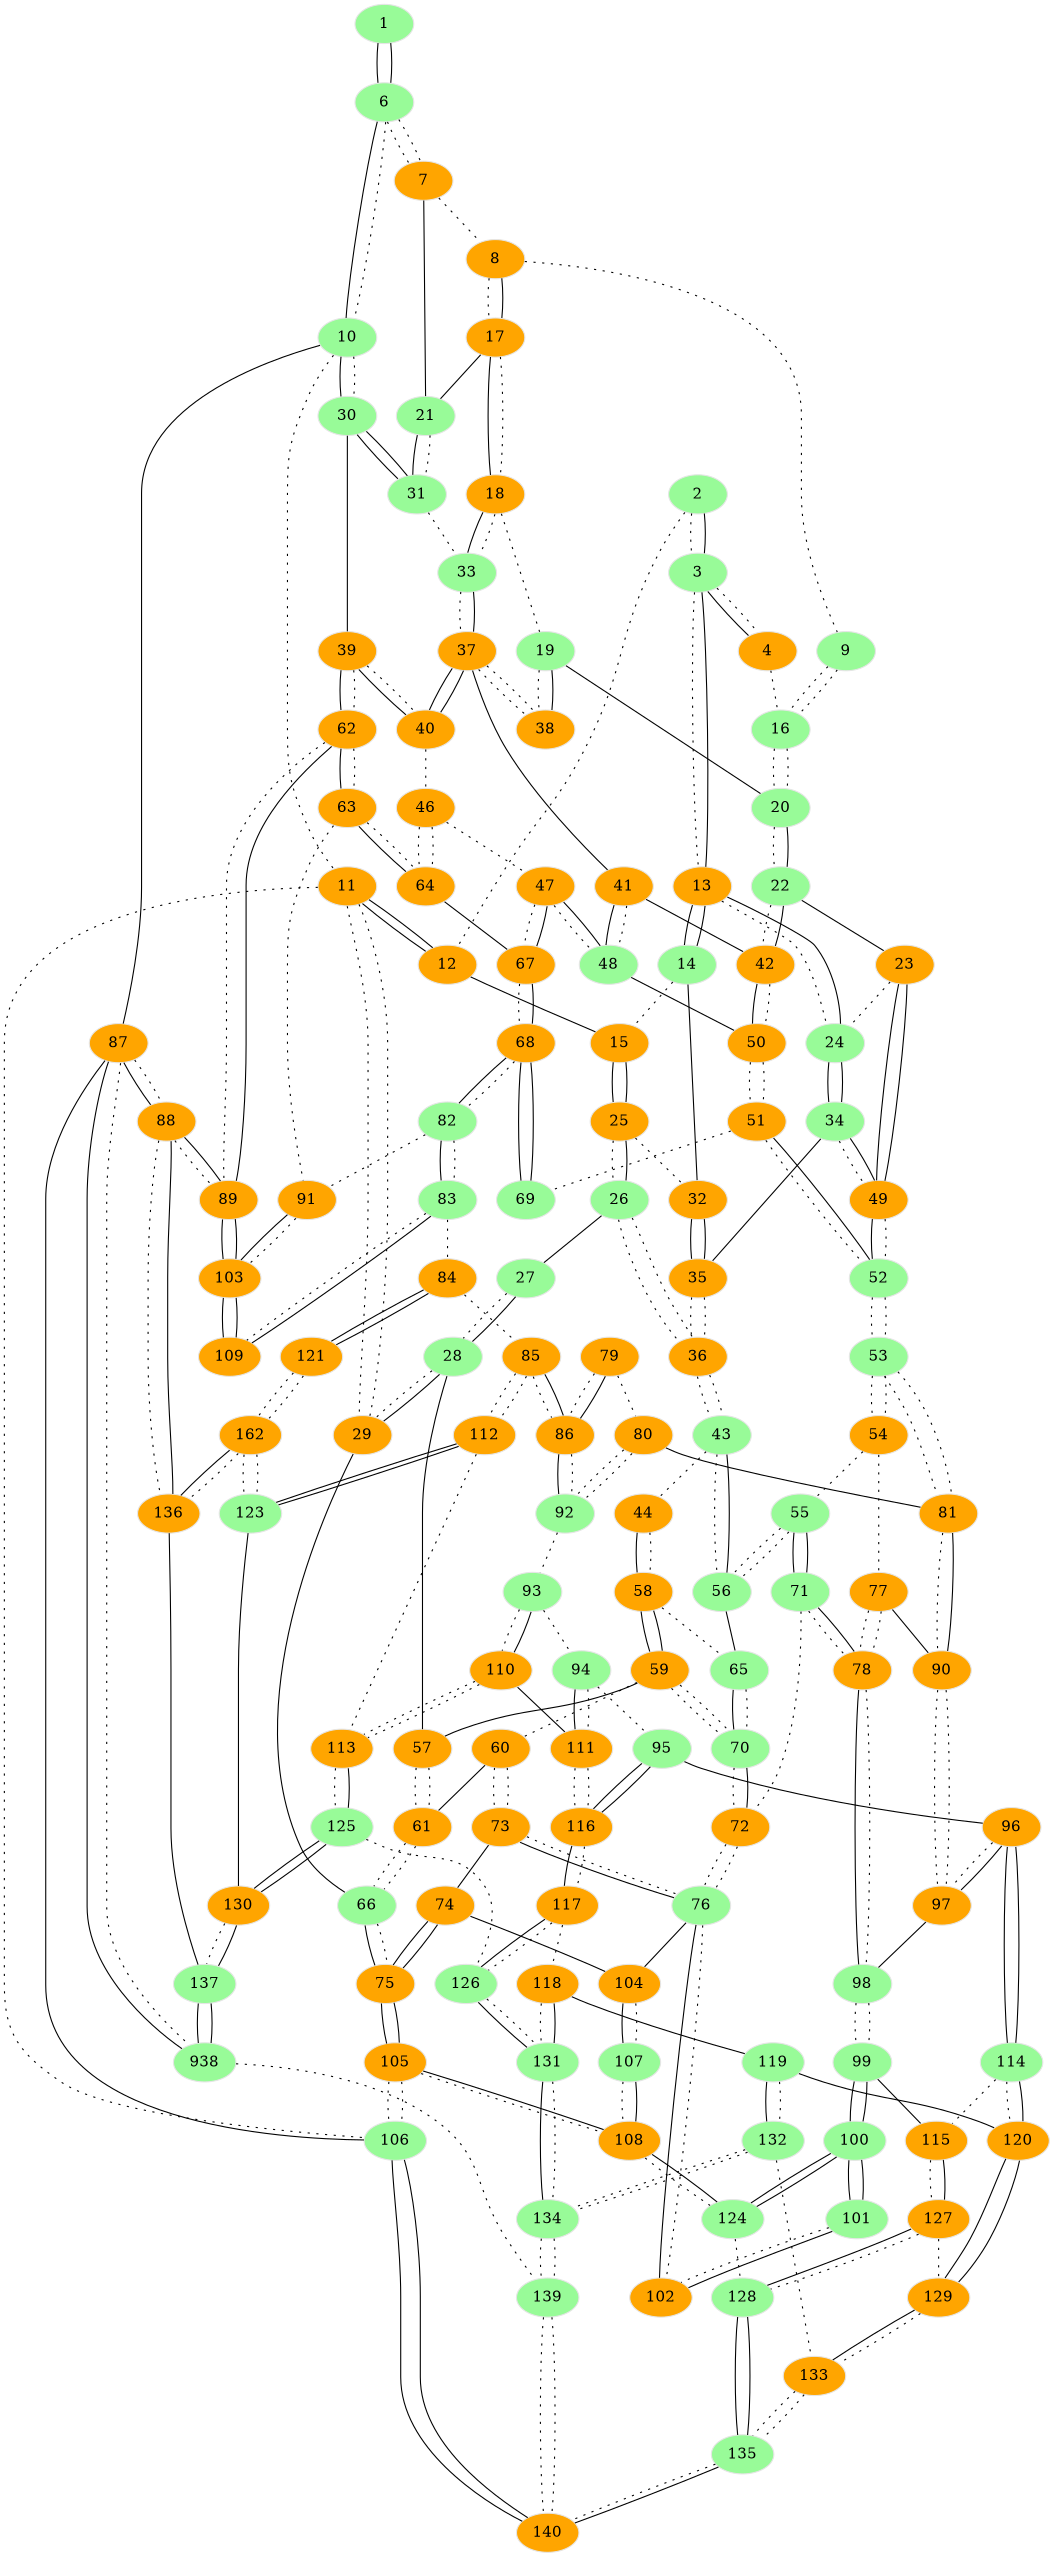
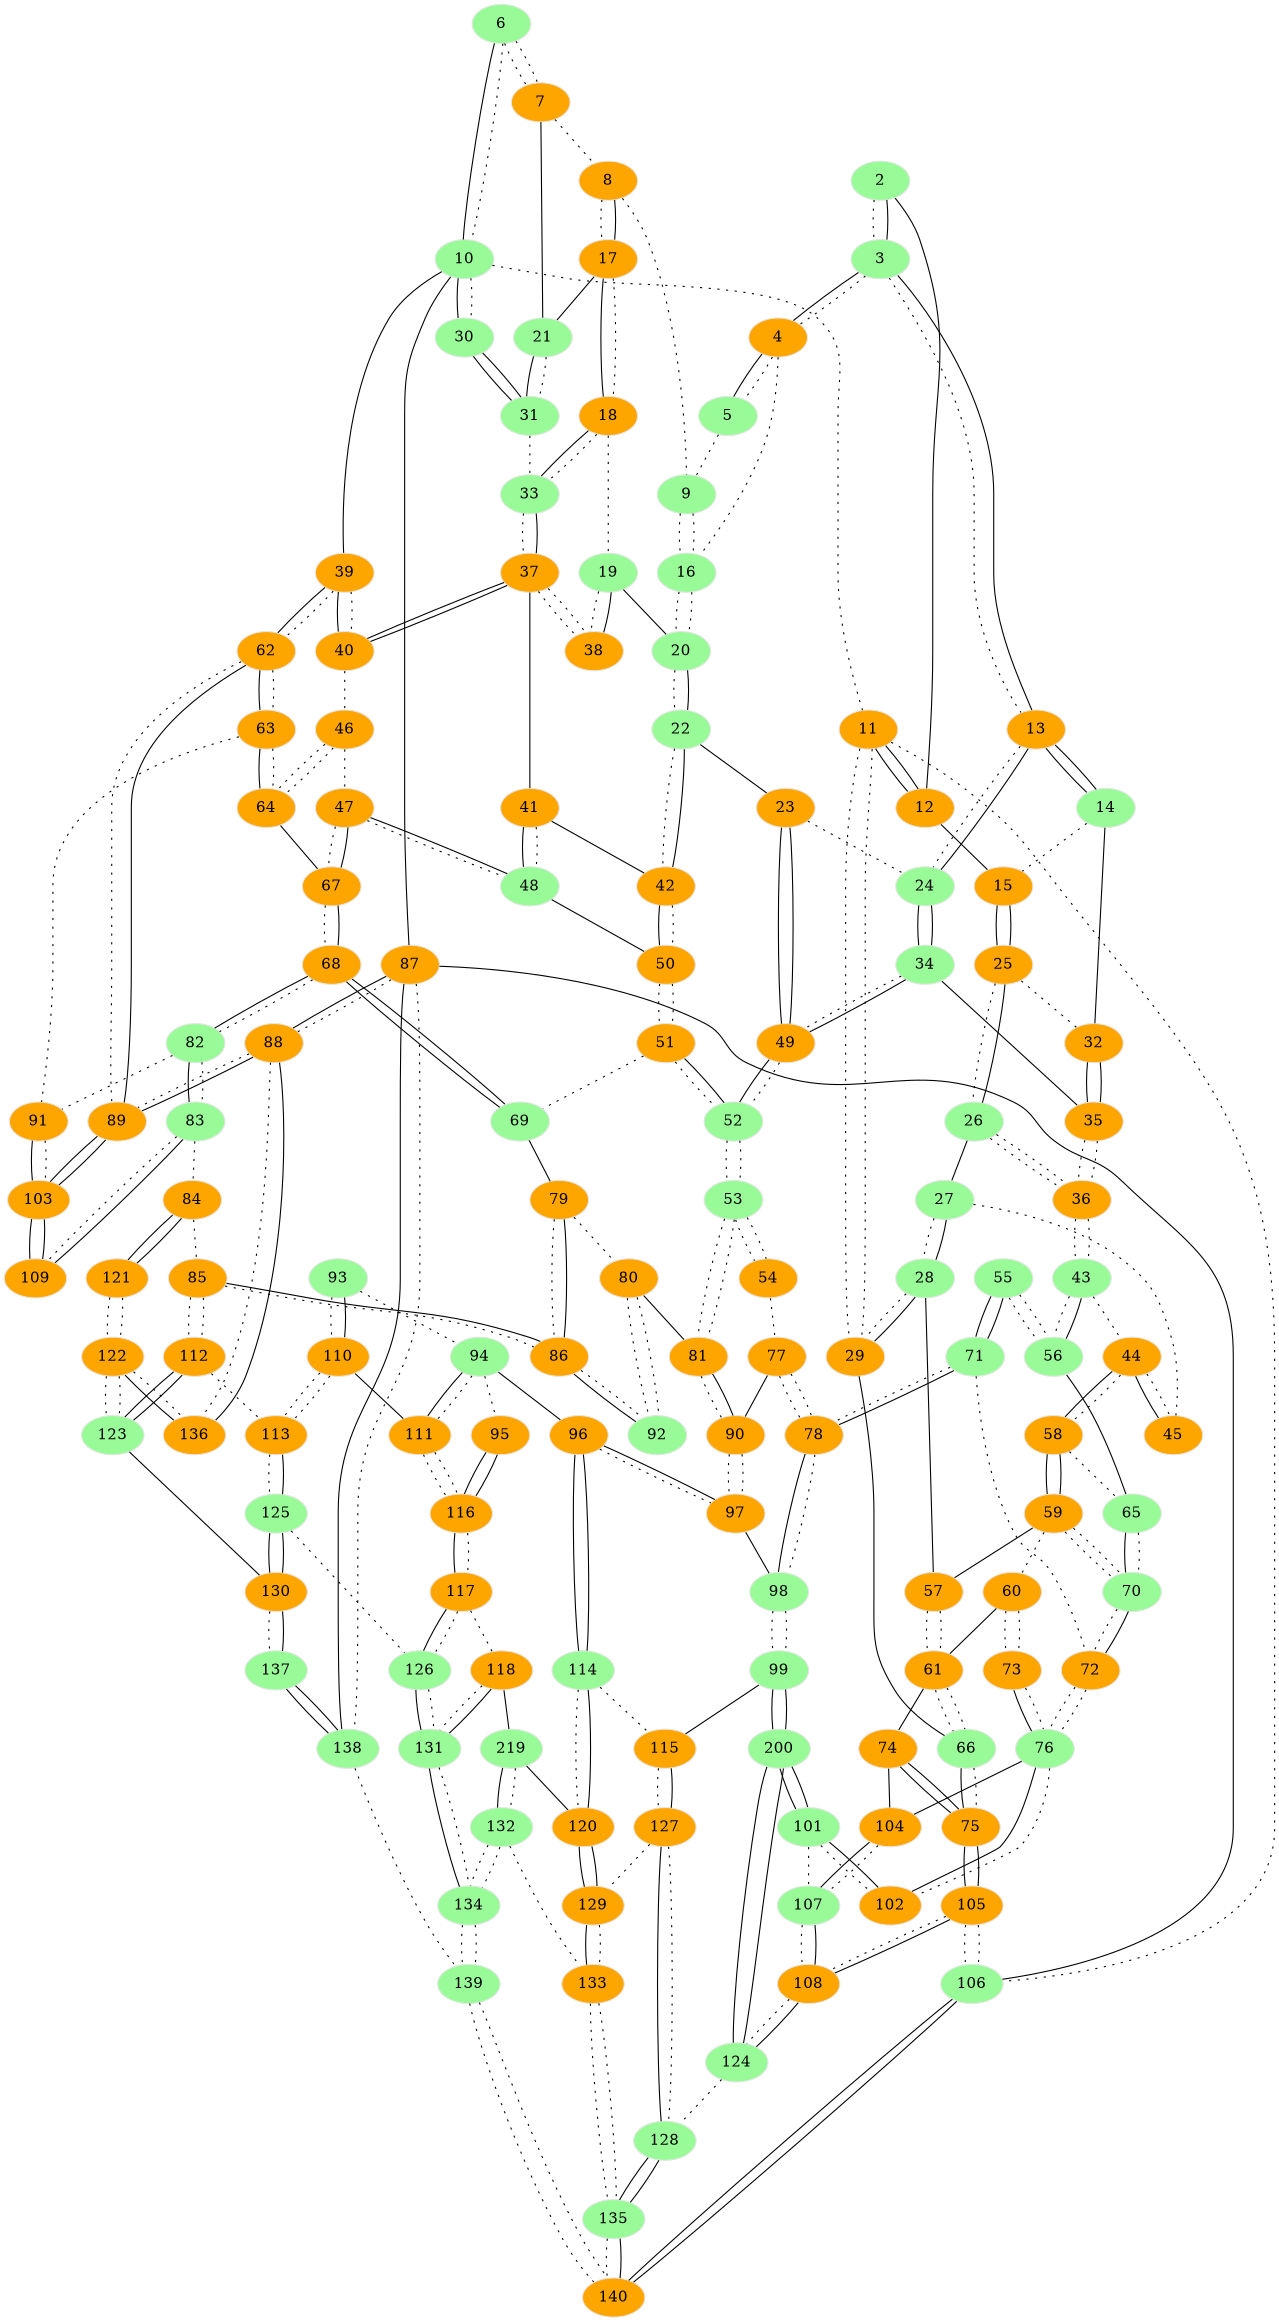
node "1": removed
node "5": added
edge "30" -- "39": now "10" -- "39"
edge "2" -- "12": style dotted -> solid
edge "69" -- "79": added
node "162": label "162" -> "122"
node "45": added
edge "54" -- "55": removed
edge "92" -- "93": removed
node "95": fillcolor palegreen -> orange
edge "136" -- "137": removed
edge "95" -- "96": now "94" -- "96"
edge "73" -- "74": now "61" -- "74"
edge "101" -- "107": added
node "938": label "938" -> "138"
node "119": label "119" -> "219"
node "100": label "100" -> "200"
